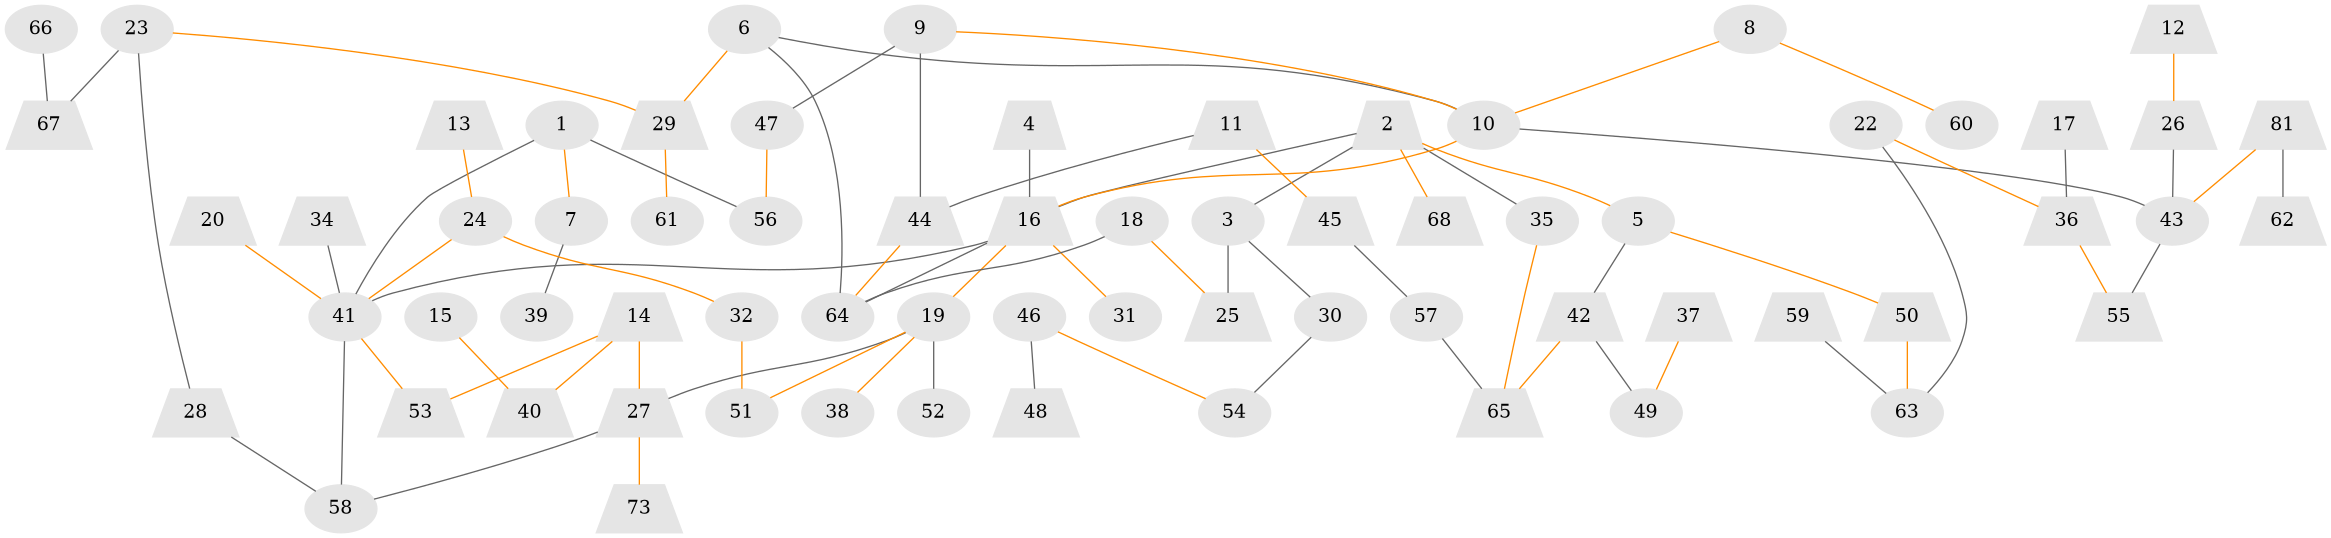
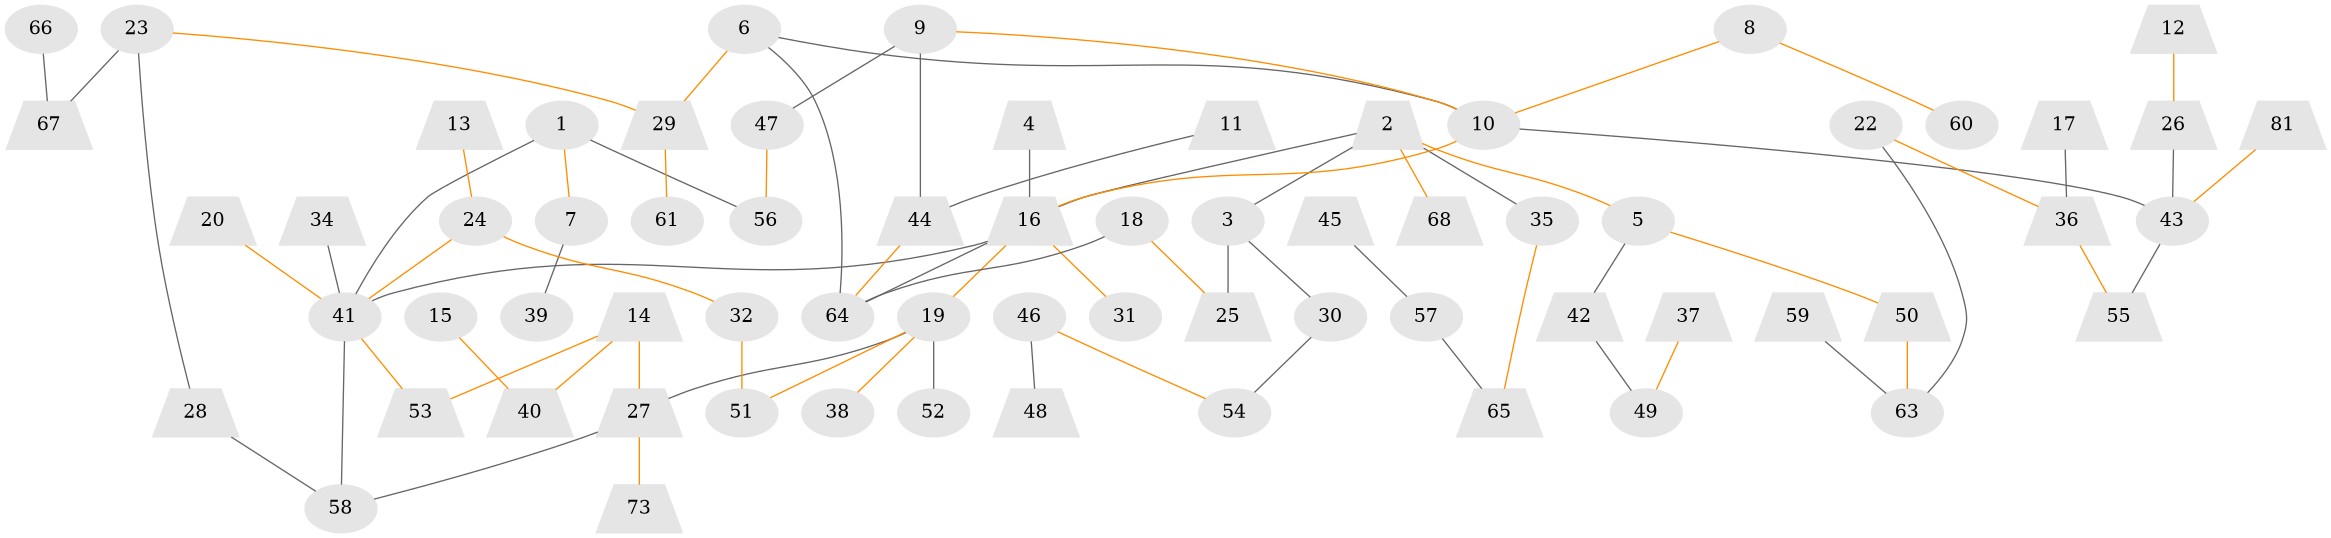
edge "11" -- "45": removed
node "62": removed
edge "42" -- "65": removed
